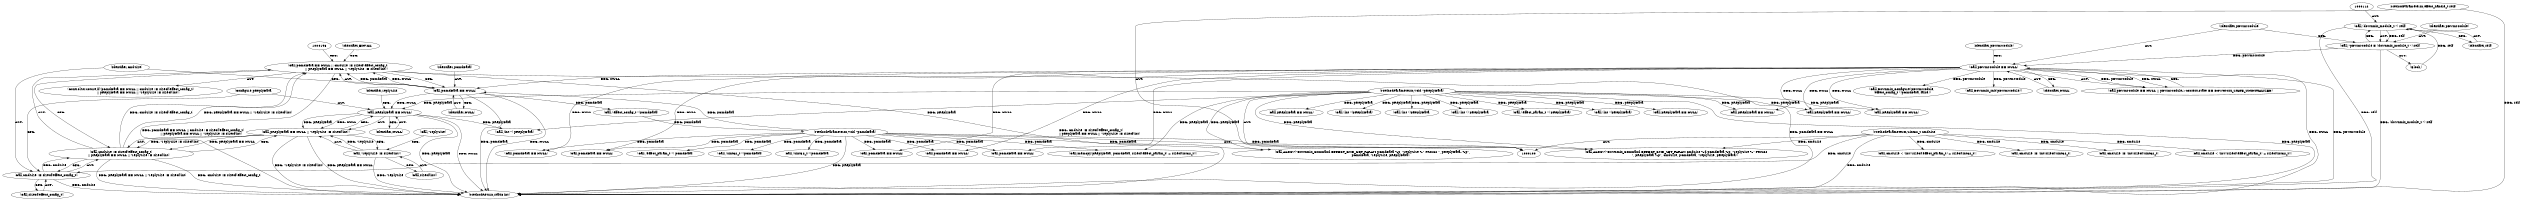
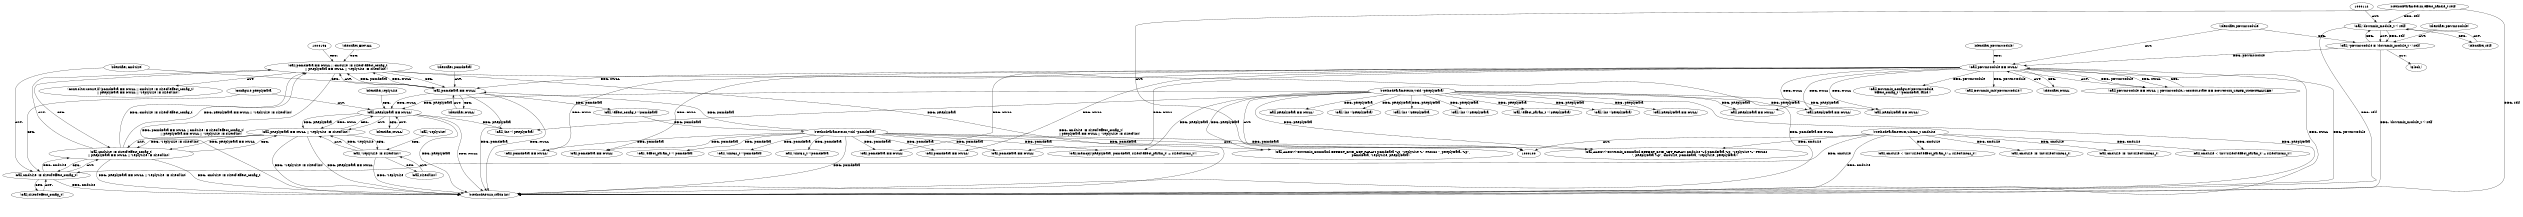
edge "(Block,)" -> "(Call,(downmix_module_t *) self)": now "(MethodParameterIn,effect_handle_t self)" -> "(Call,(downmix_module_t *) self)"
edge "(MethodParameterIn,void *pCmdData)" -> "(MethodReturn,static int)": label "DDG: pReplyData" -> "DDG: pCmdData"
